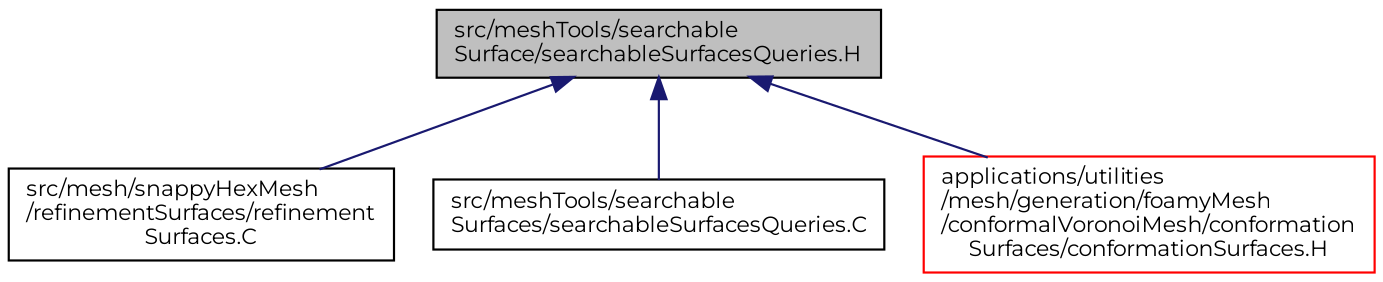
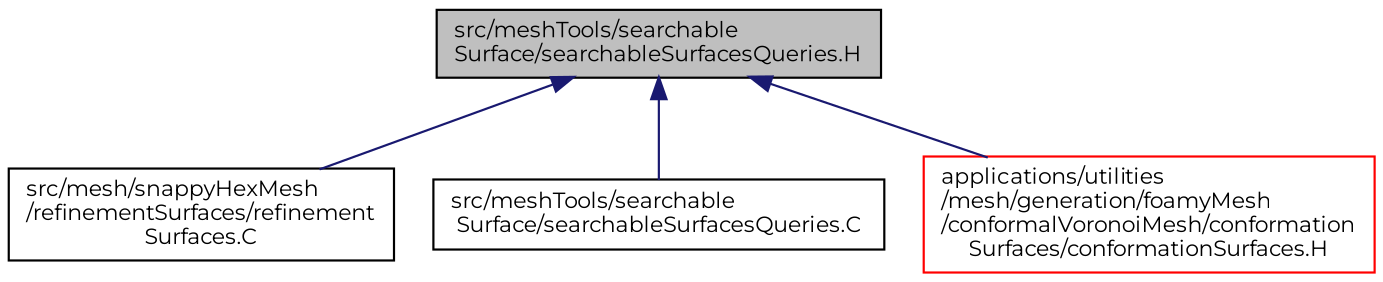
node "src/meshTools/searchable Surfaces/searchableSurfacesQueries.C": label "src/meshTools/searchable Surfaces/searchableSurfacesQueries.C" -> "src/meshTools/searchable Surface/searchableSurfacesQueries.C"
